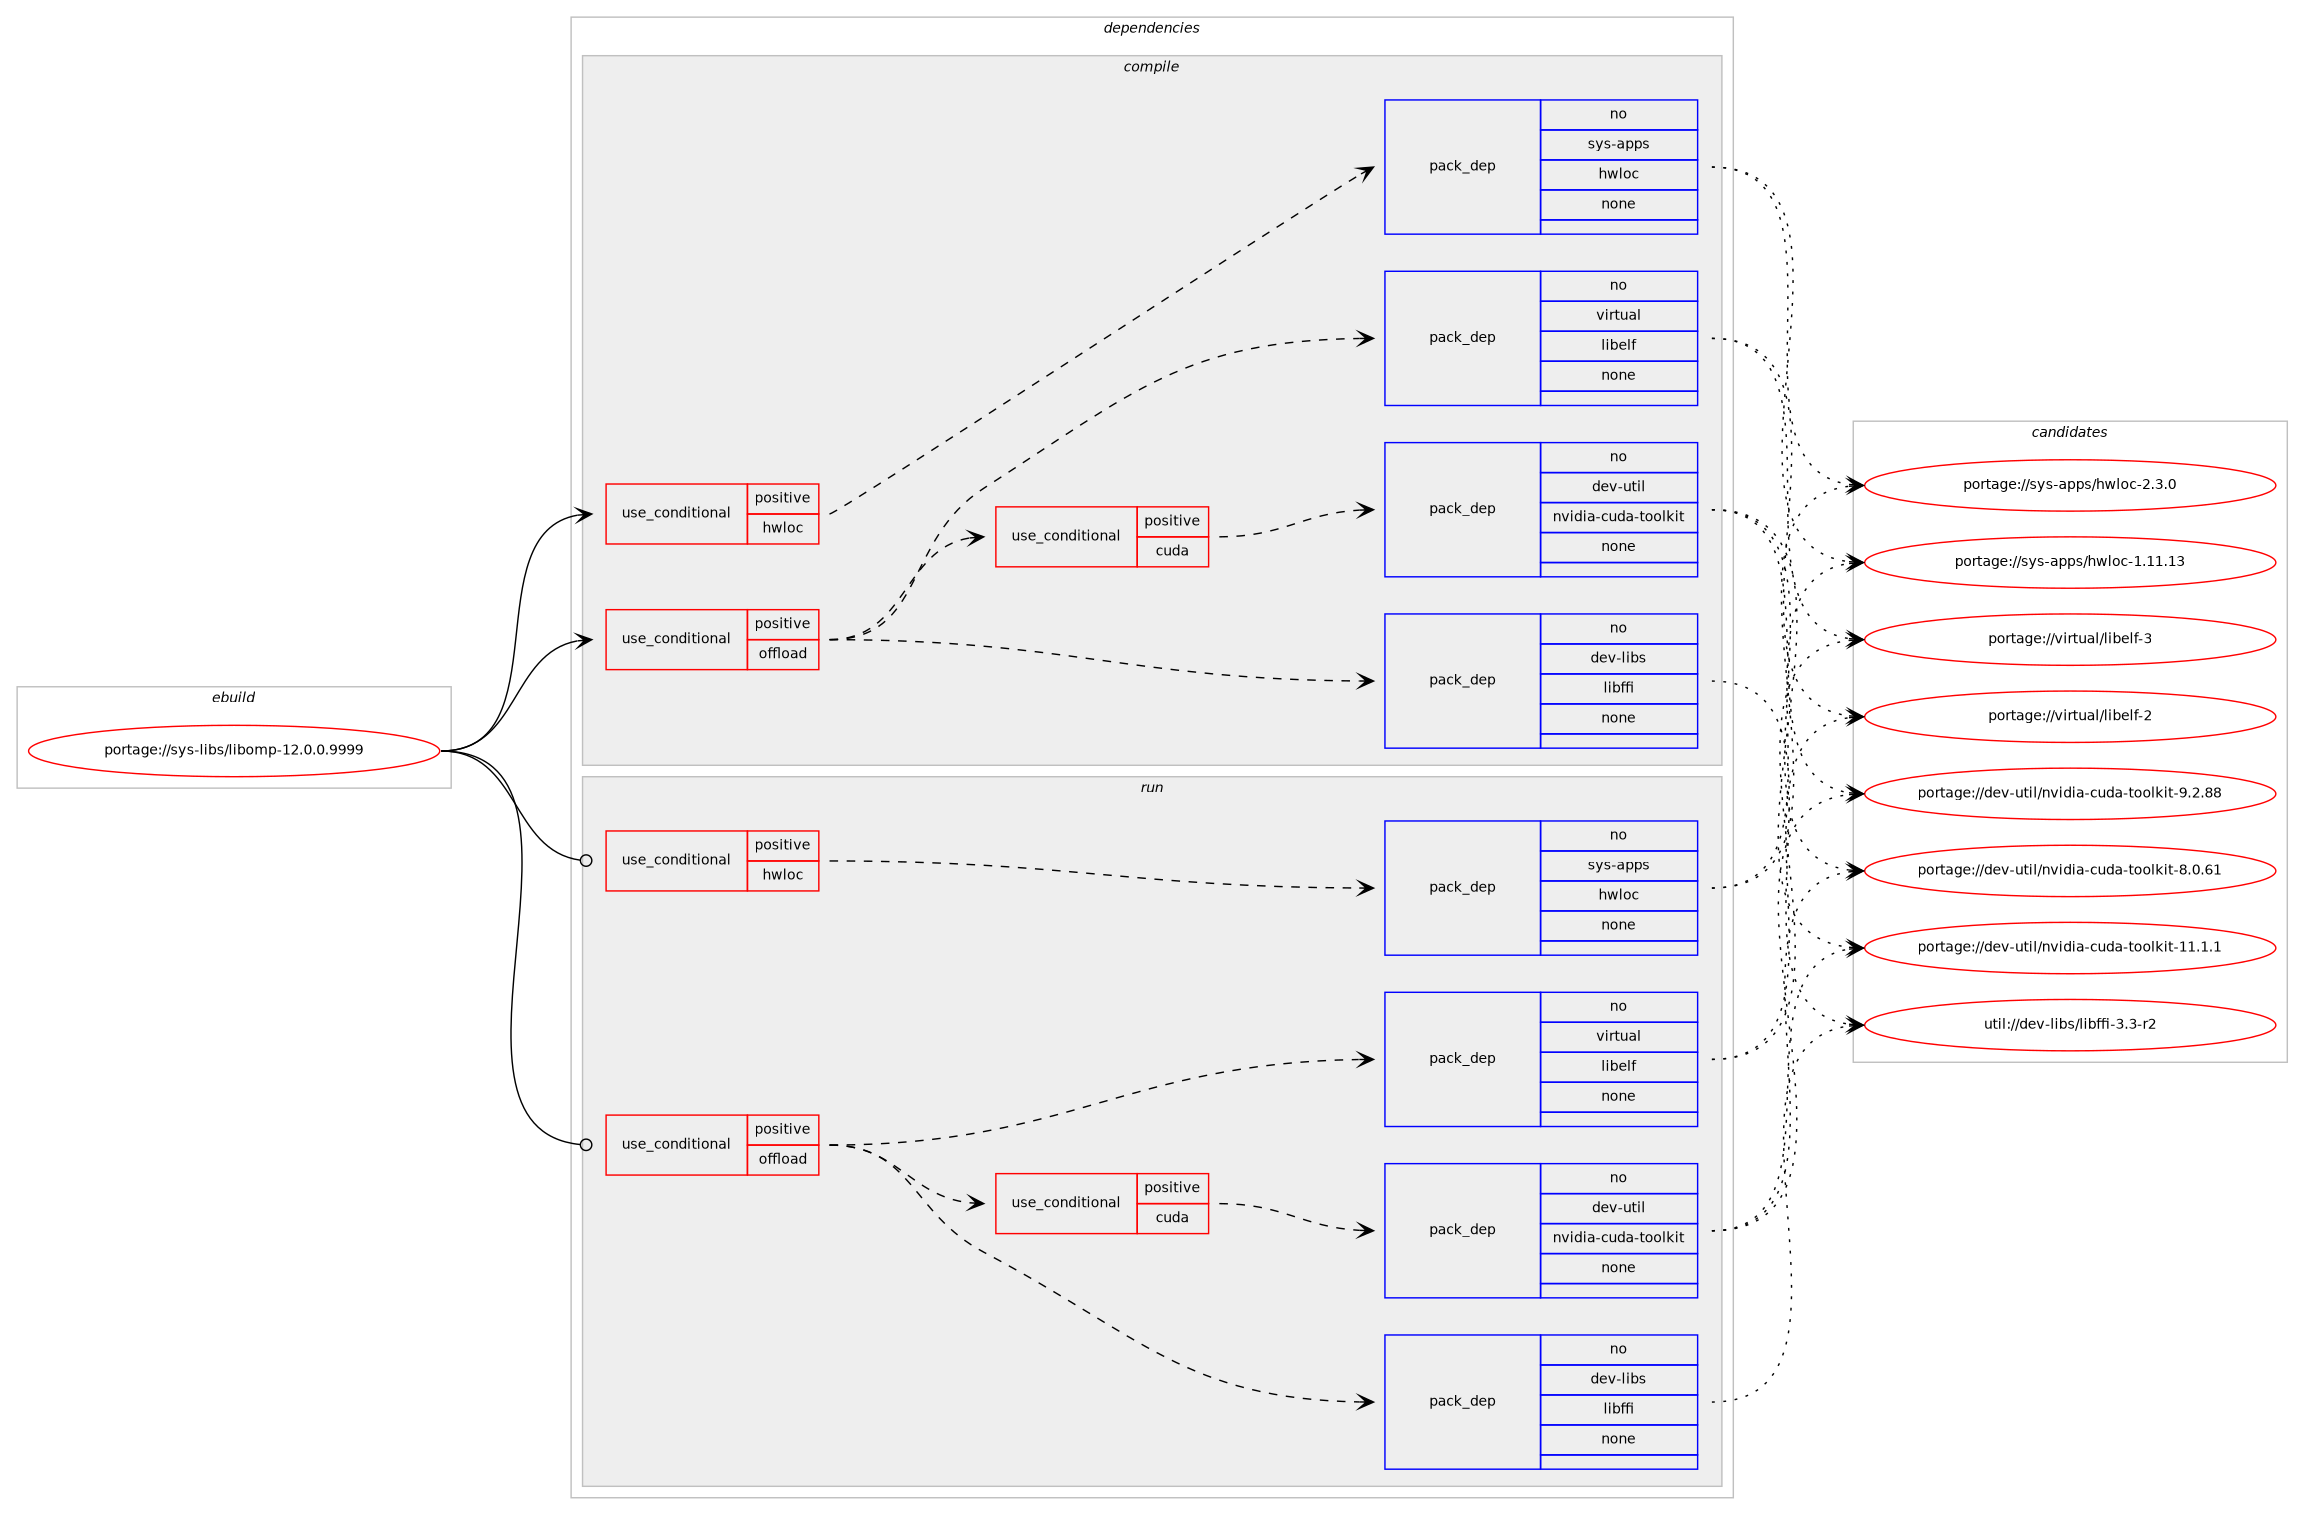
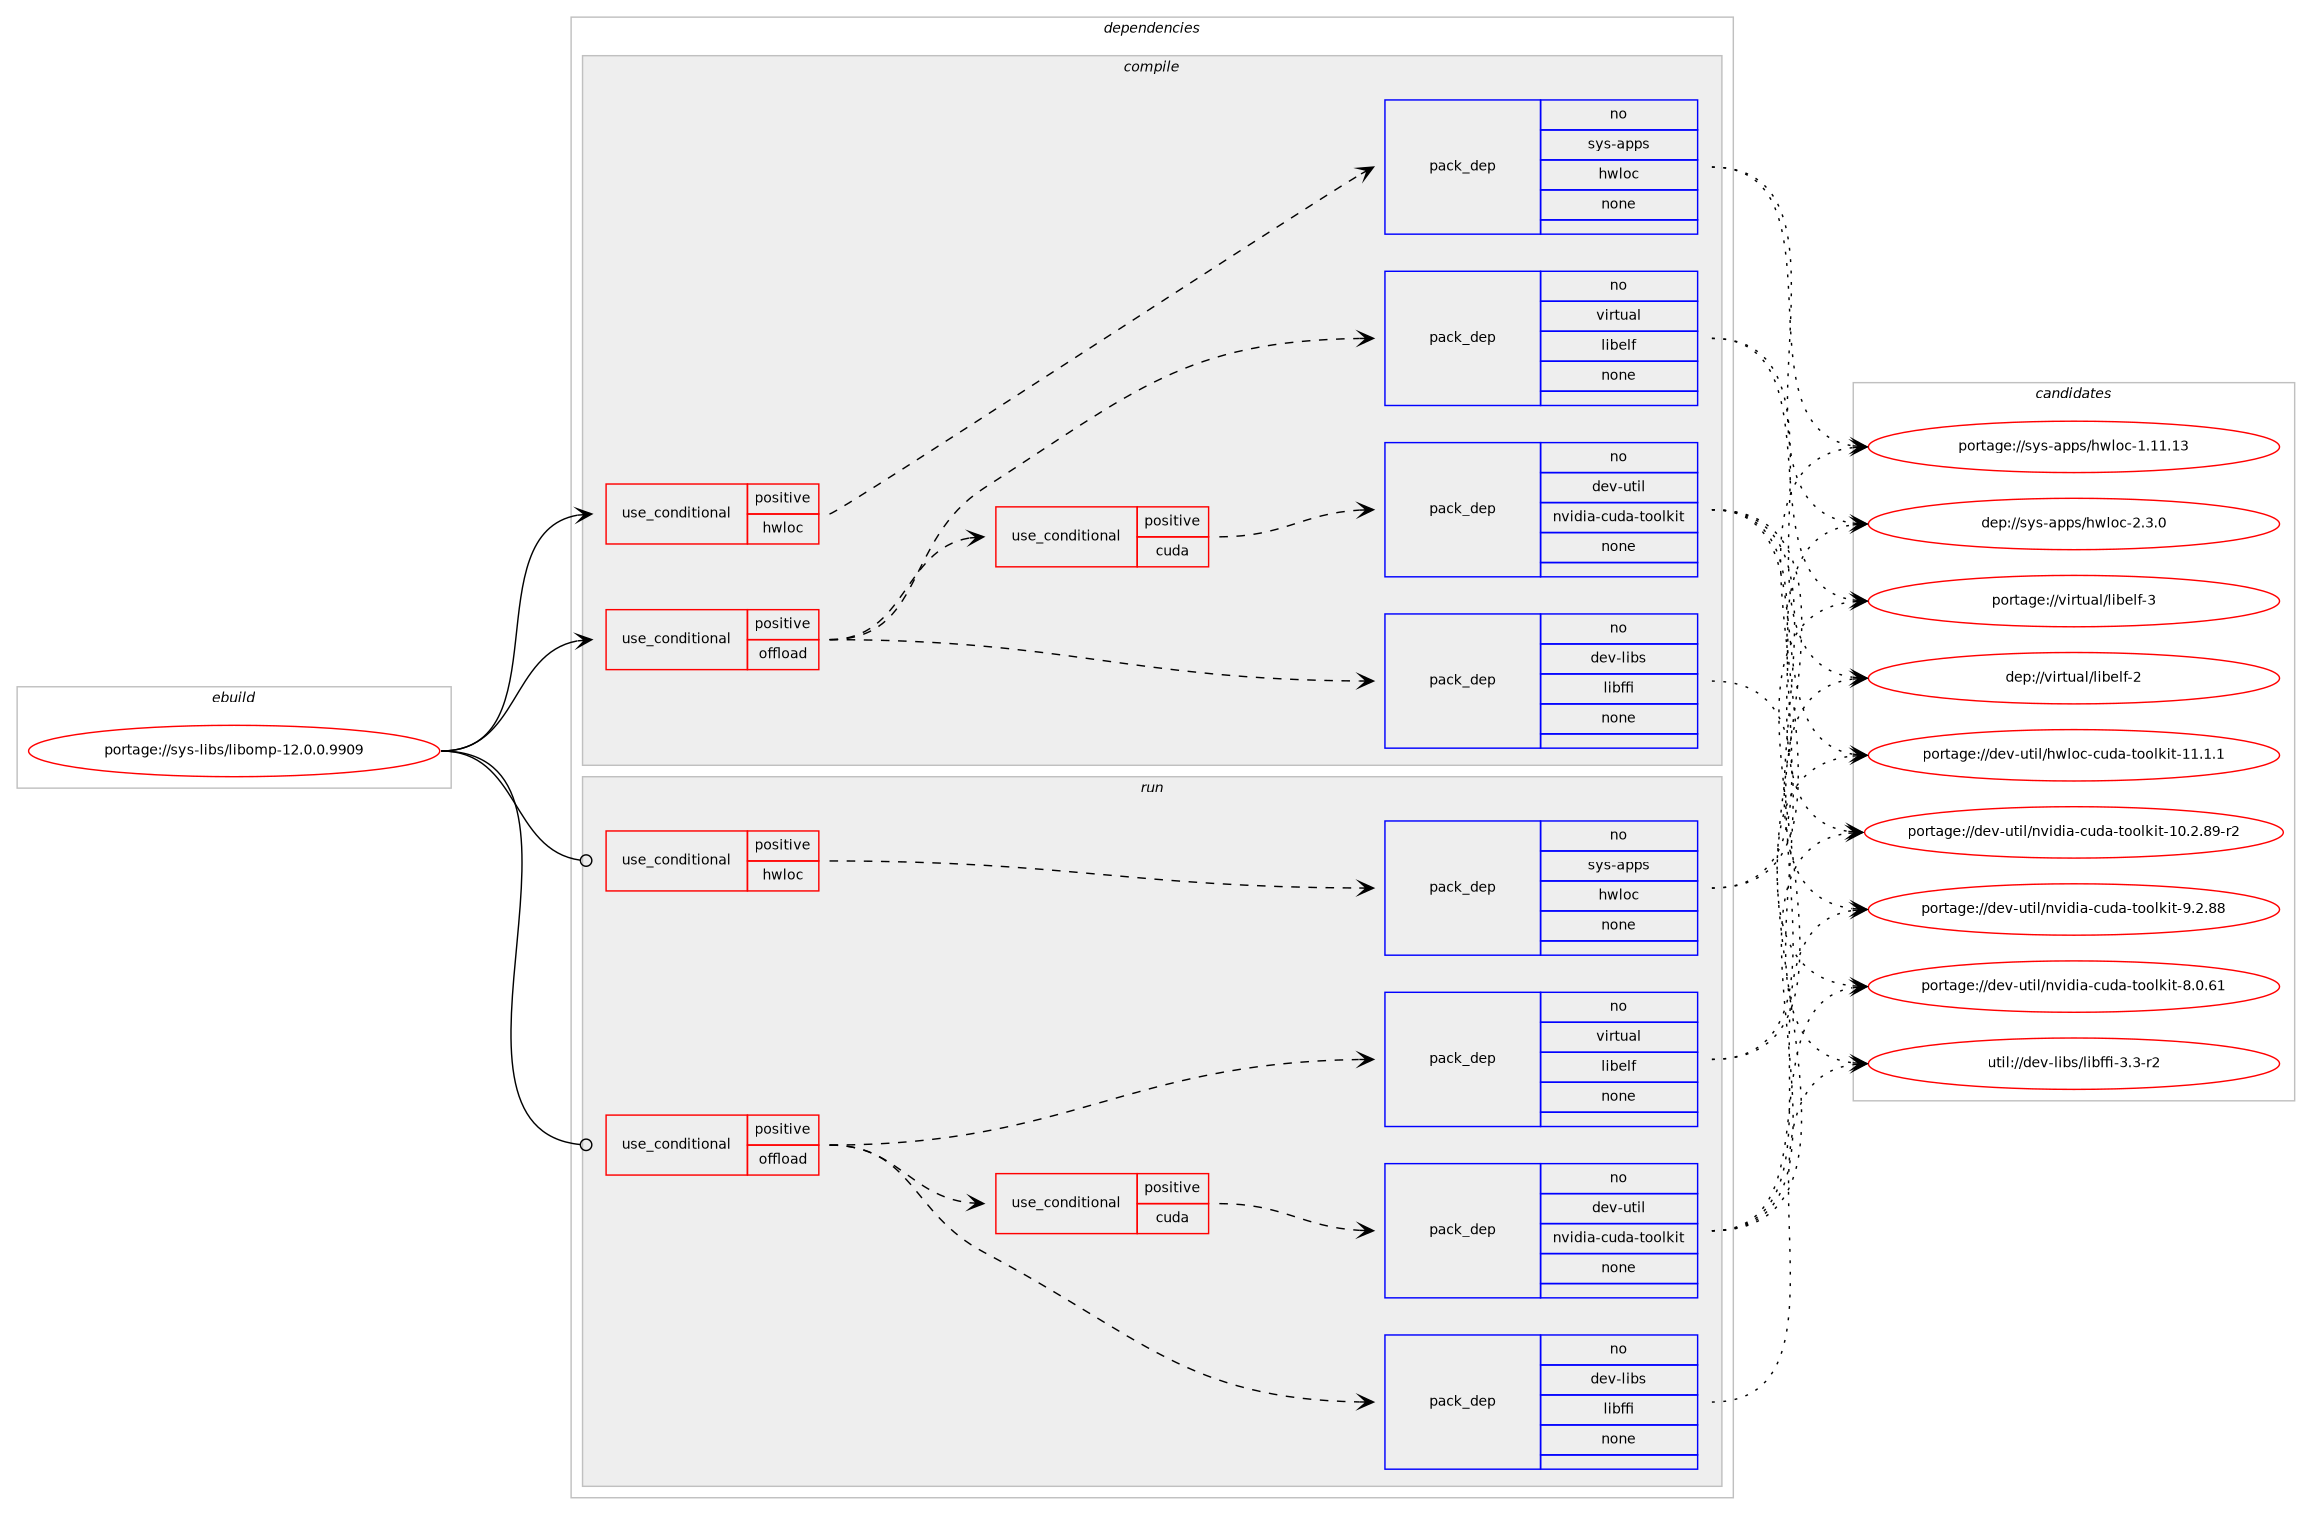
node "portage://sys-apps/hwloc-2.3.0": label "portage://sys-apps/hwloc-2.3.0" -> "dep://sys-apps/hwloc-2.3.0"
node "portage://virtual/libelf-2": label "portage://virtual/libelf-2" -> "dep://virtual/libelf-2"
node "portage://sys-libs/libomp-12.0.0.9999": label "portage://sys-libs/libomp-12.0.0.9999" -> "portage://sys-libs/libomp-12.0.0.9909"
node "portage://dev-util/nvidia-cuda-toolkit-10.2.89-r2": added
node "portage://dev-util/nvidia-cuda-toolkit-11.1.1": label "portage://dev-util/nvidia-cuda-toolkit-11.1.1" -> "portage://dev-util/hwloc-cuda-toolkit-11.1.1"
